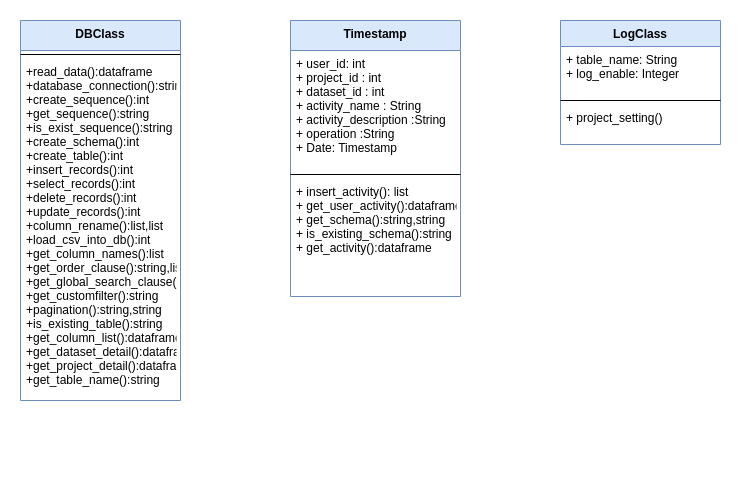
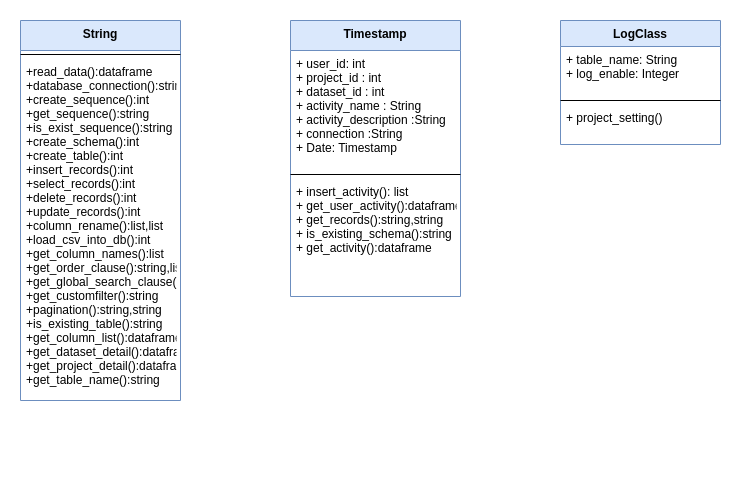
node "DBClass": label "DBClass" -> "String"
node "+ user_id: int + project_id : int + dataset_id : int + activity_name : String + activity_description :String + operation :String + Date: Timestamp": label "+ user_id: int + project_id : int + dataset_id : int + activity_name : String + activity_description :String + operation :String + Date: Timestamp" -> "+ user_id: int + project_id : int + dataset_id : int + activity_name : String + activity_description :String + connection :String + Date: Timestamp"
node "+ insert_activity(): list + get_user_activity():dataframe + get_schema():string,string + is_existing_schema():string + get_activity():dataframe": label "+ insert_activity(): list + get_user_activity():dataframe + get_schema():string,string + is_existing_schema():string + get_activity():dataframe" -> "+ insert_activity(): list + get_user_activity():dataframe + get_records():string,string + is_existing_schema():string + get_activity():dataframe"
